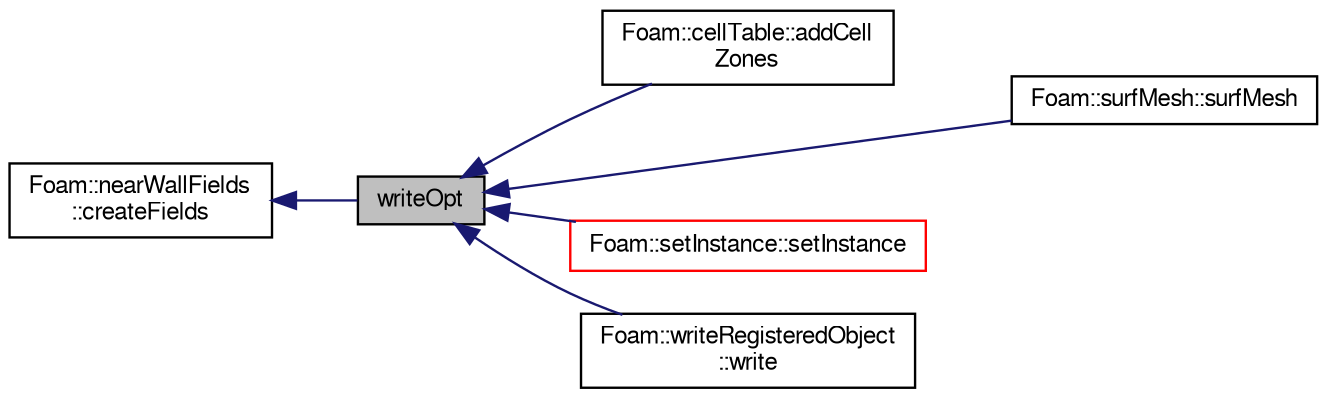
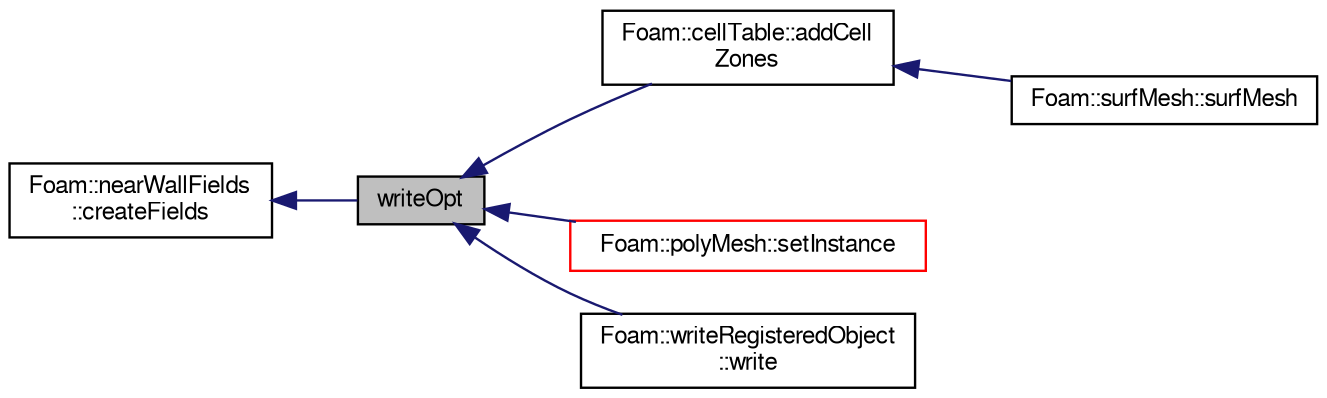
edge "Foam::surfMesh::surfMesh" -> "writeOpt": now "Foam::surfMesh::surfMesh" -> "Foam::cellTable::addCell Zones"
node "Foam::setInstance::setInstance": label "Foam::setInstance::setInstance" -> "Foam::polyMesh::setInstance"
